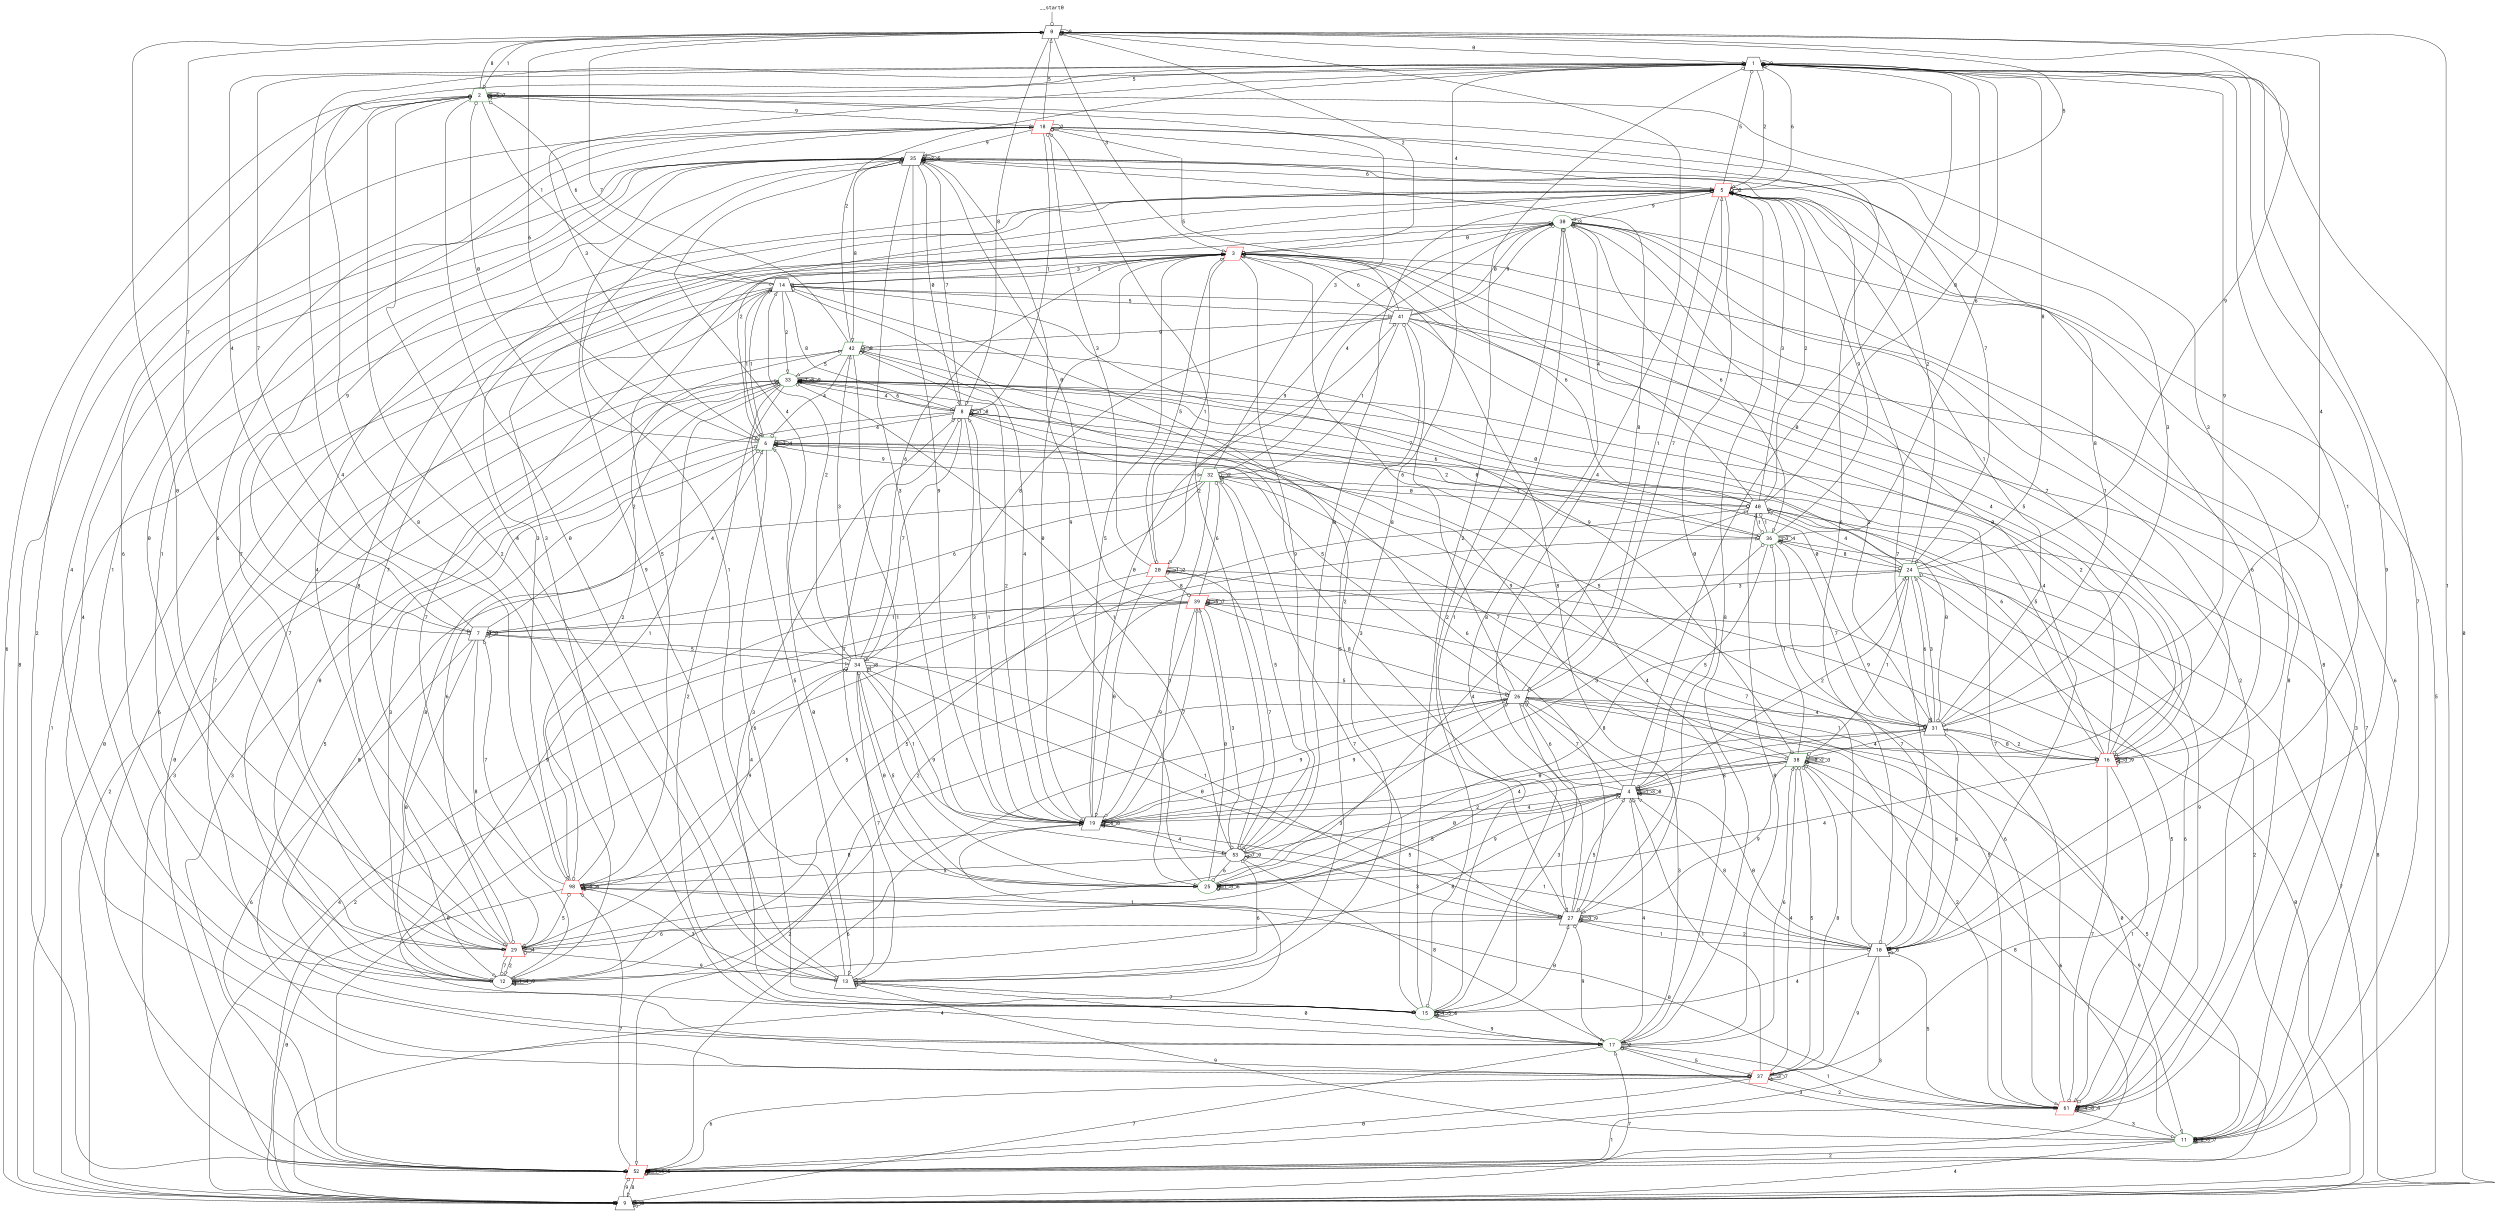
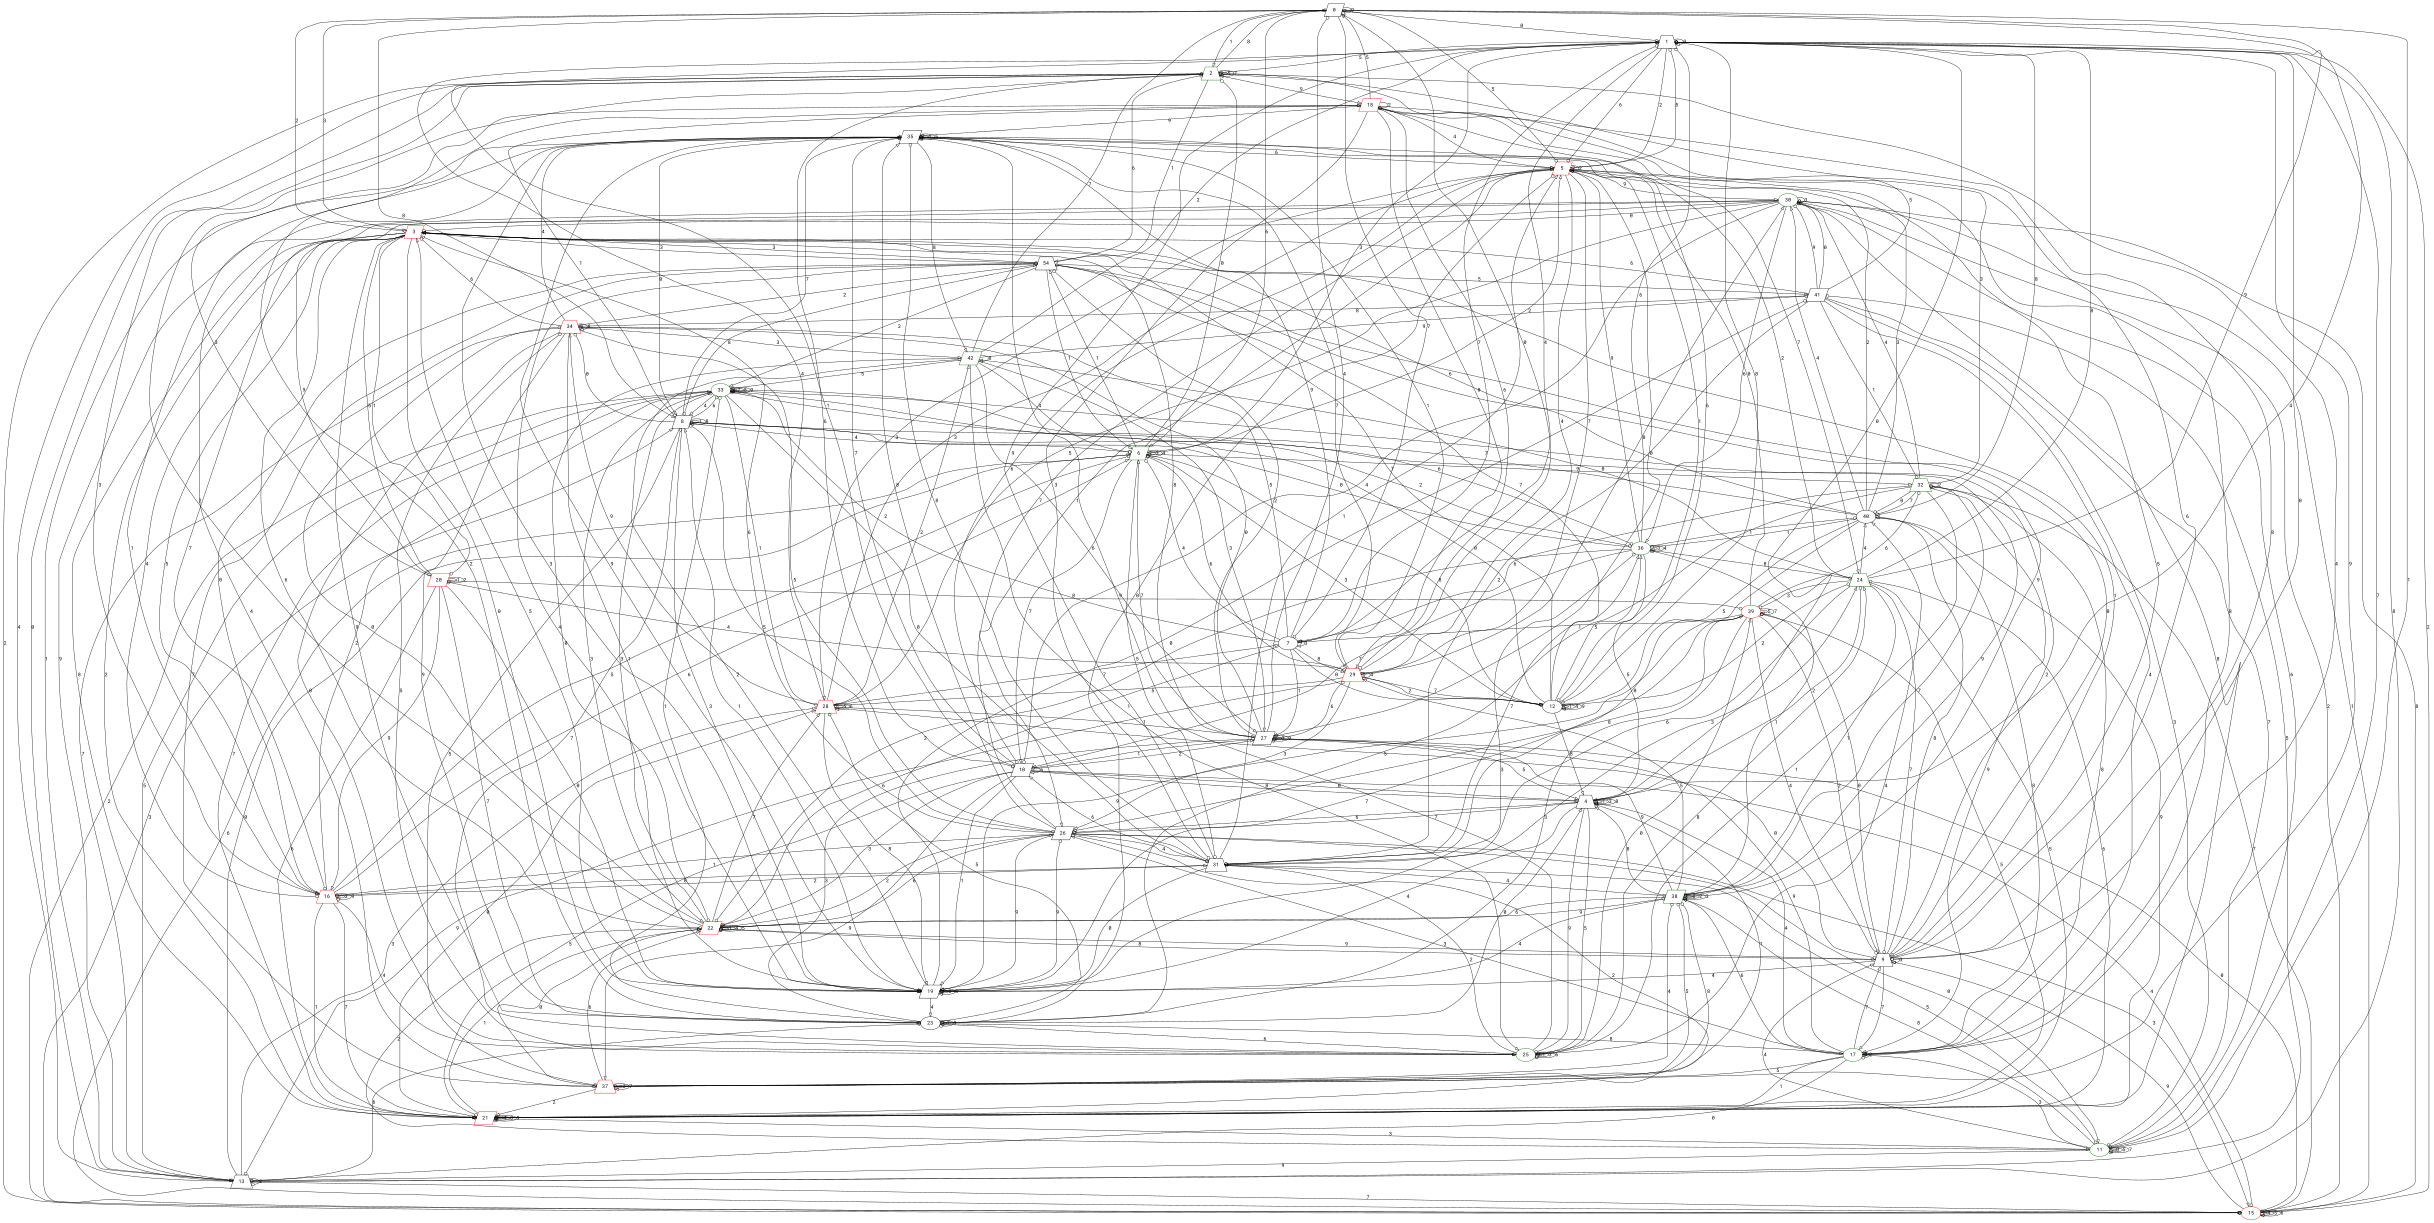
node "__start0": removed
edge "40" -> "1": reversed
node "14": label "14" -> "54"
edge "41" -> "42": reversed
node "40": shape trapezium -> ellipse
edge "8" -> "34": label "7" -> "0"
edge "6" -> "10": arrowhead odot -> onormal
edge "7" -> "6": arrowhead onormal -> odot
node "39": shape parallelogram -> ellipse
node "7": shape parallelogram -> ellipse
edge "27" -> "6": added, label "7"
node "34": color black -> red
node "53": label "53" -> "23"
node "98": label "98" -> "28"
node "10": shape trapezium -> parallelogram
node "15": color darkgreen -> red
edge "15" -> "17": now "15" -> "9"
node "37": shape parallelogram -> trapezium
node "61": label "61" -> "21"
node "52": label "52" -> "22"
